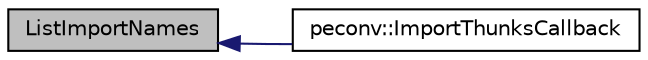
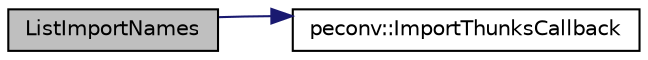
edge "peconv::ImportThunksCallback" -> "ListImportNames": reversed
